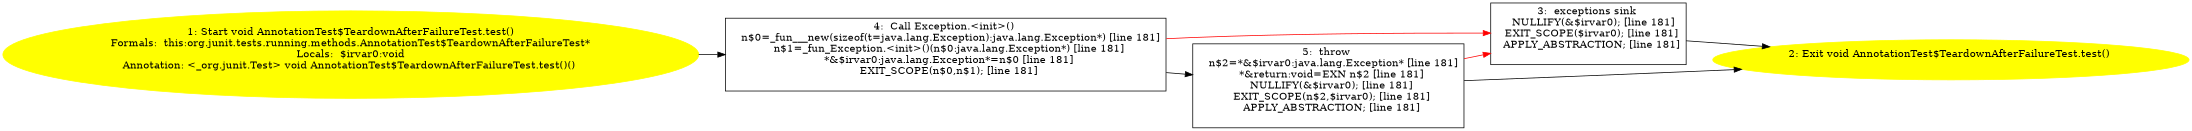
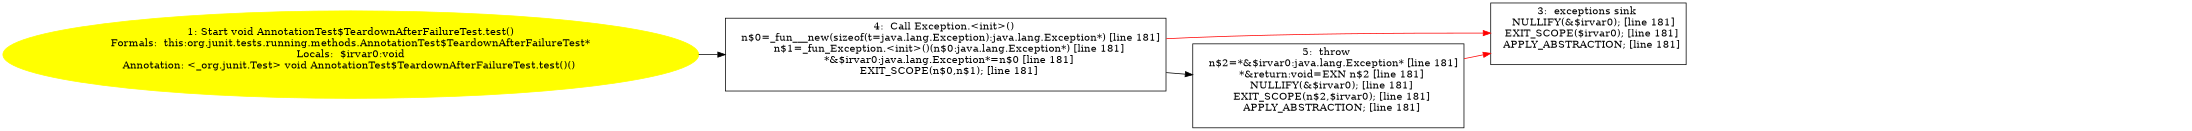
node "2: Exit void AnnotationTest$TeardownAfterFailureTest.test()": removed
